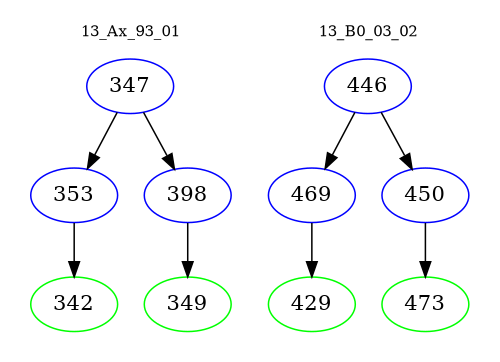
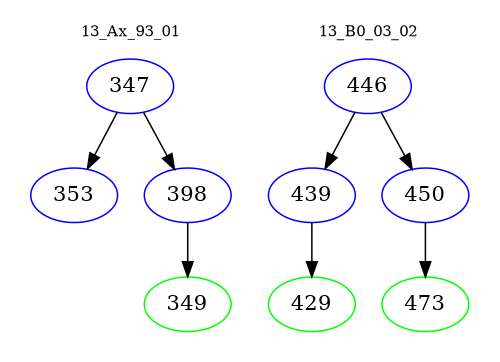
node "469": label "469" -> "439"
node "342": removed
